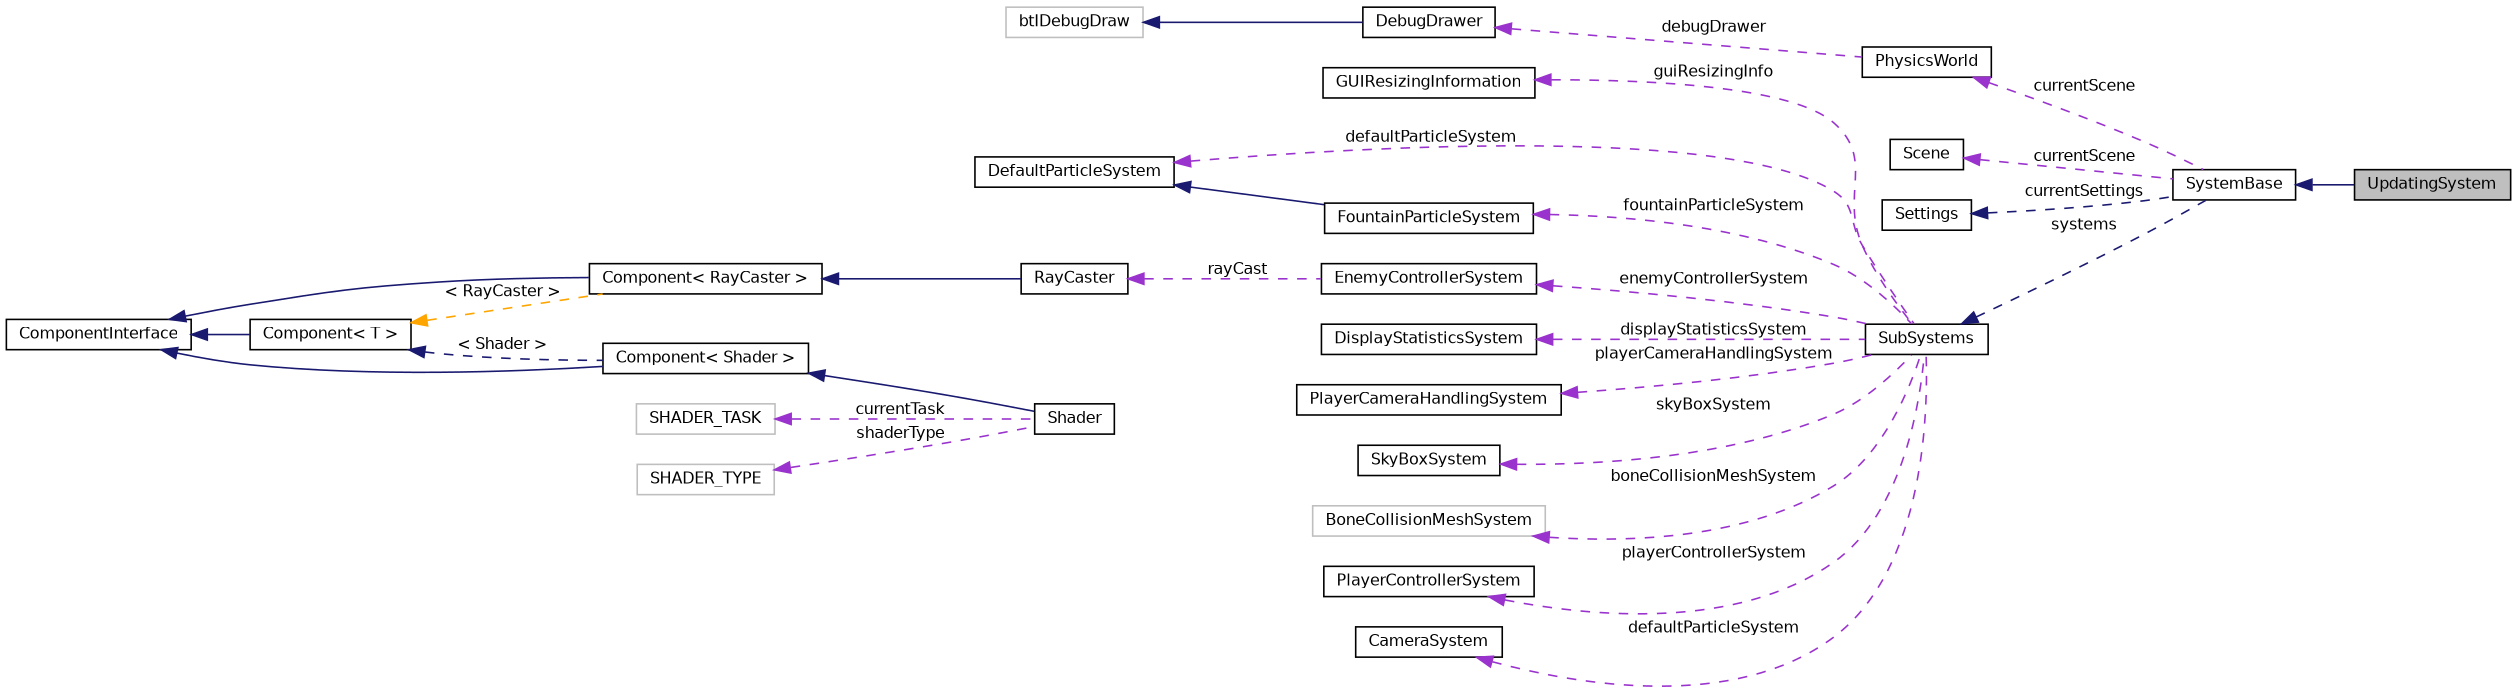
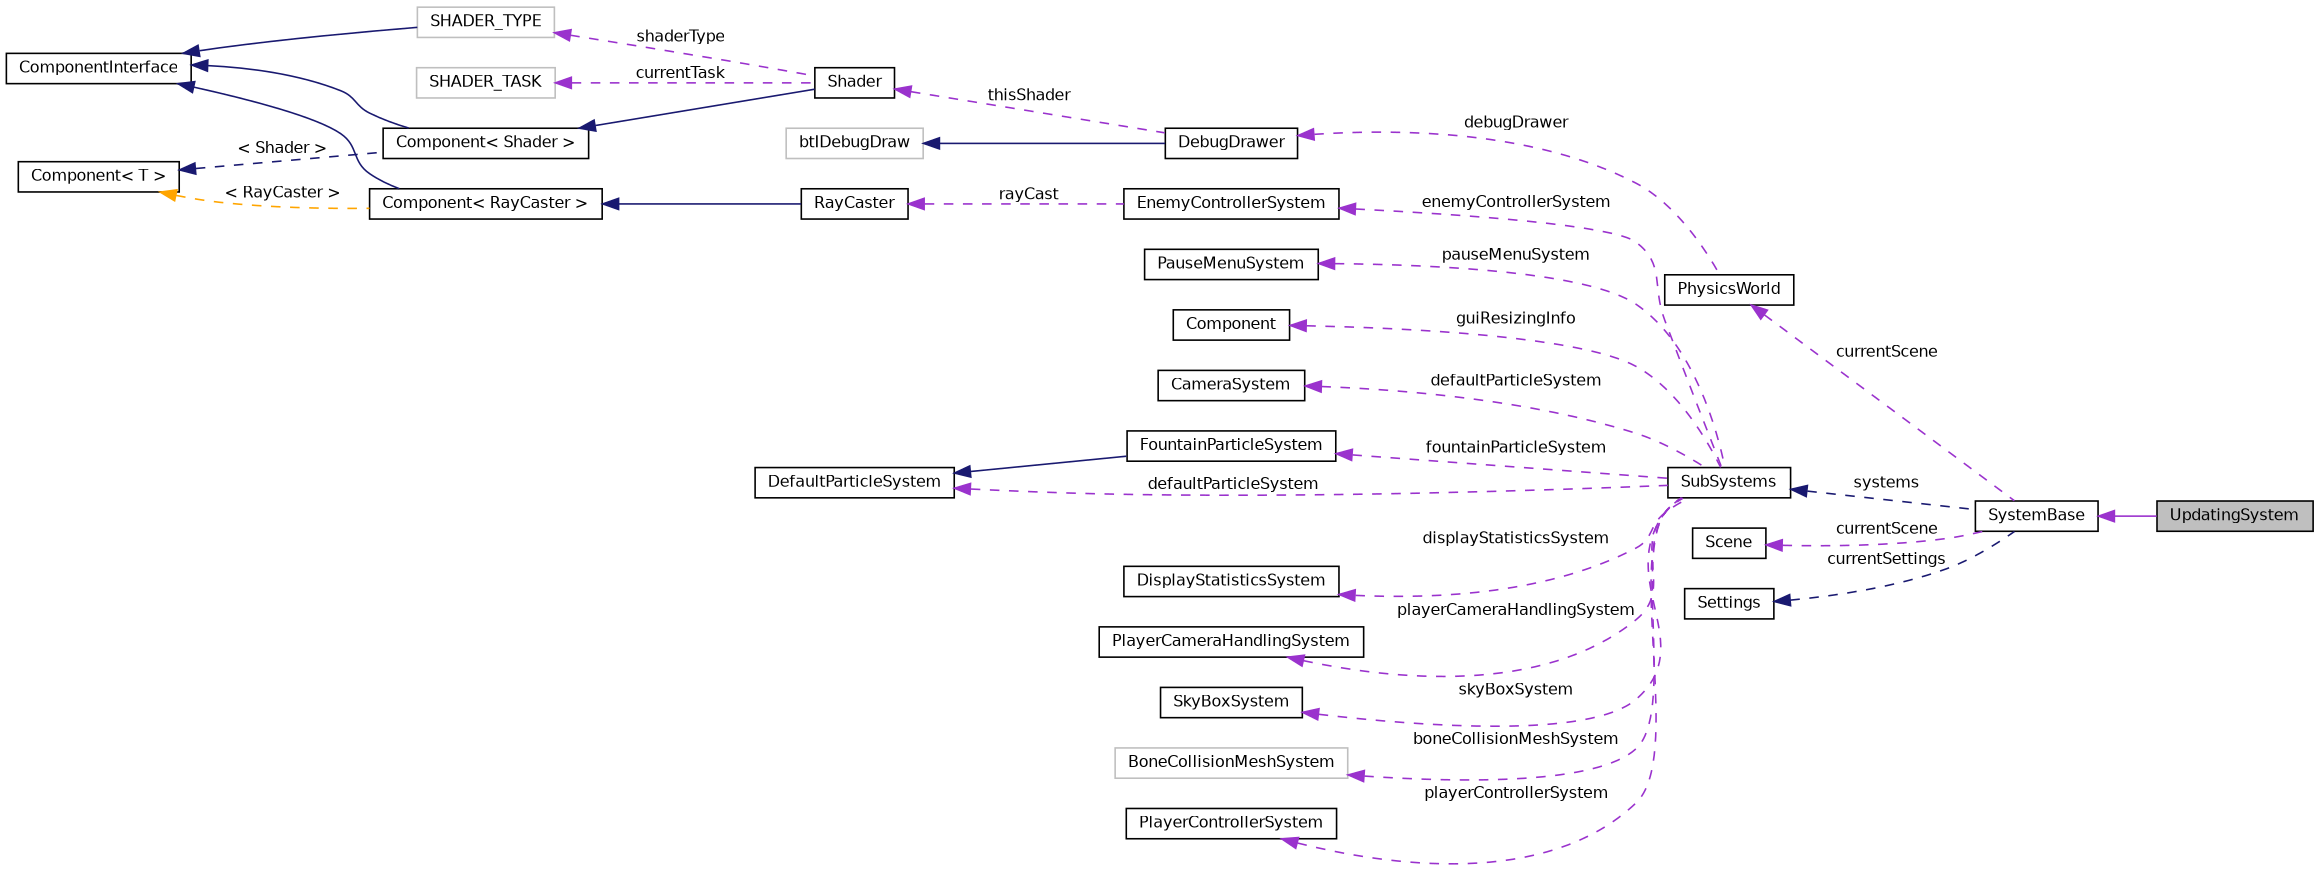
node "GUIResizingInformation": label "GUIResizingInformation" -> "Component"
edge "DebugDrawer" -> "Shader": added, label "thisShader"
edge "UpdatingSystem" -> "SystemBase": color midnightblue -> darkorchid3
node "PauseMenuSystem": added
edge "Component< T >" -> "ComponentInterface": now "SHADER_TYPE" -> "ComponentInterface"
